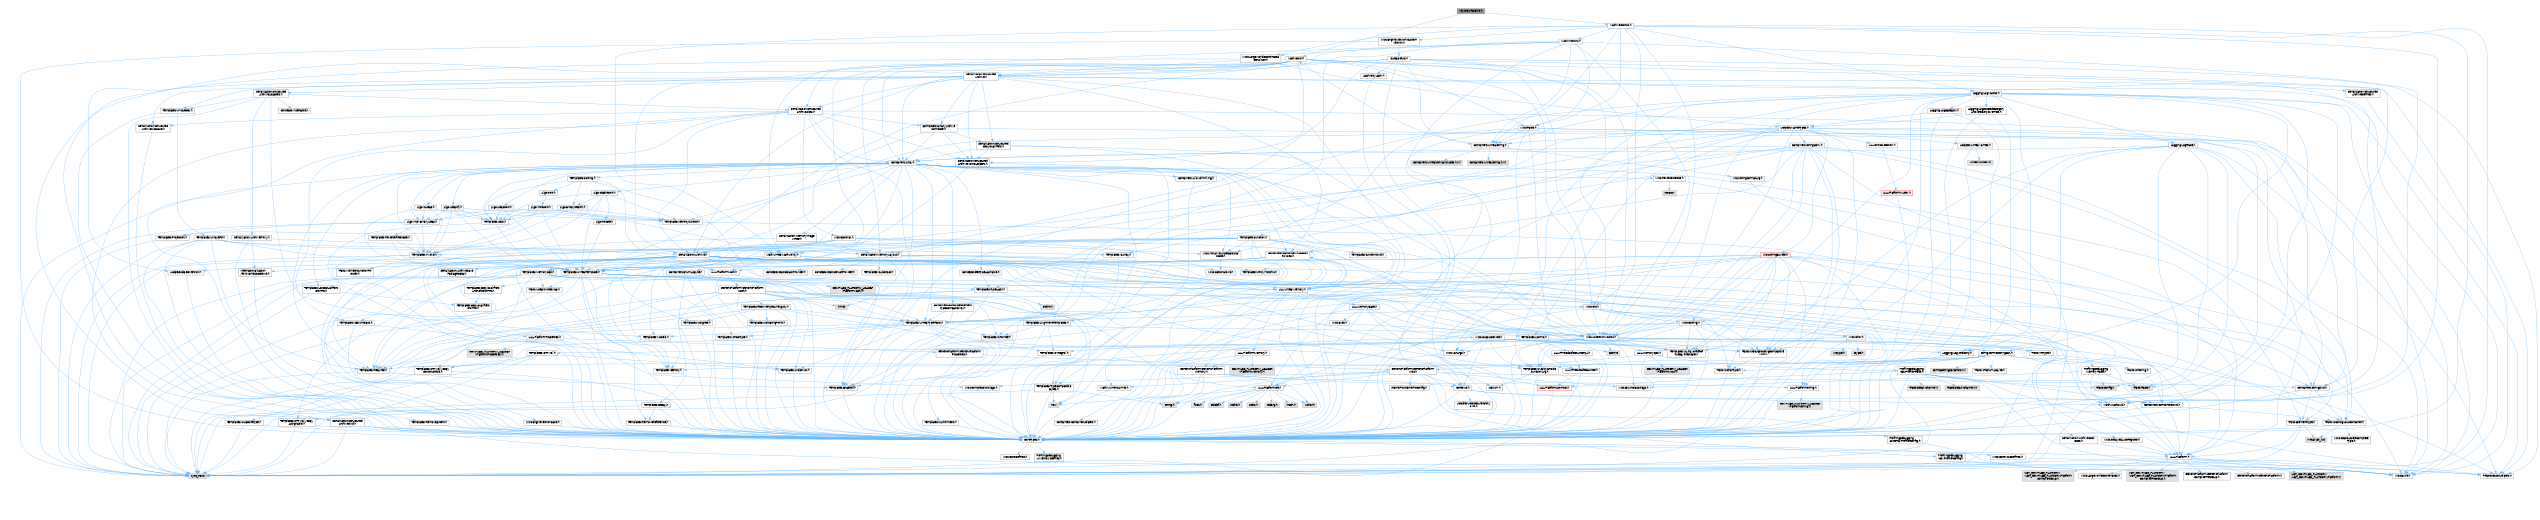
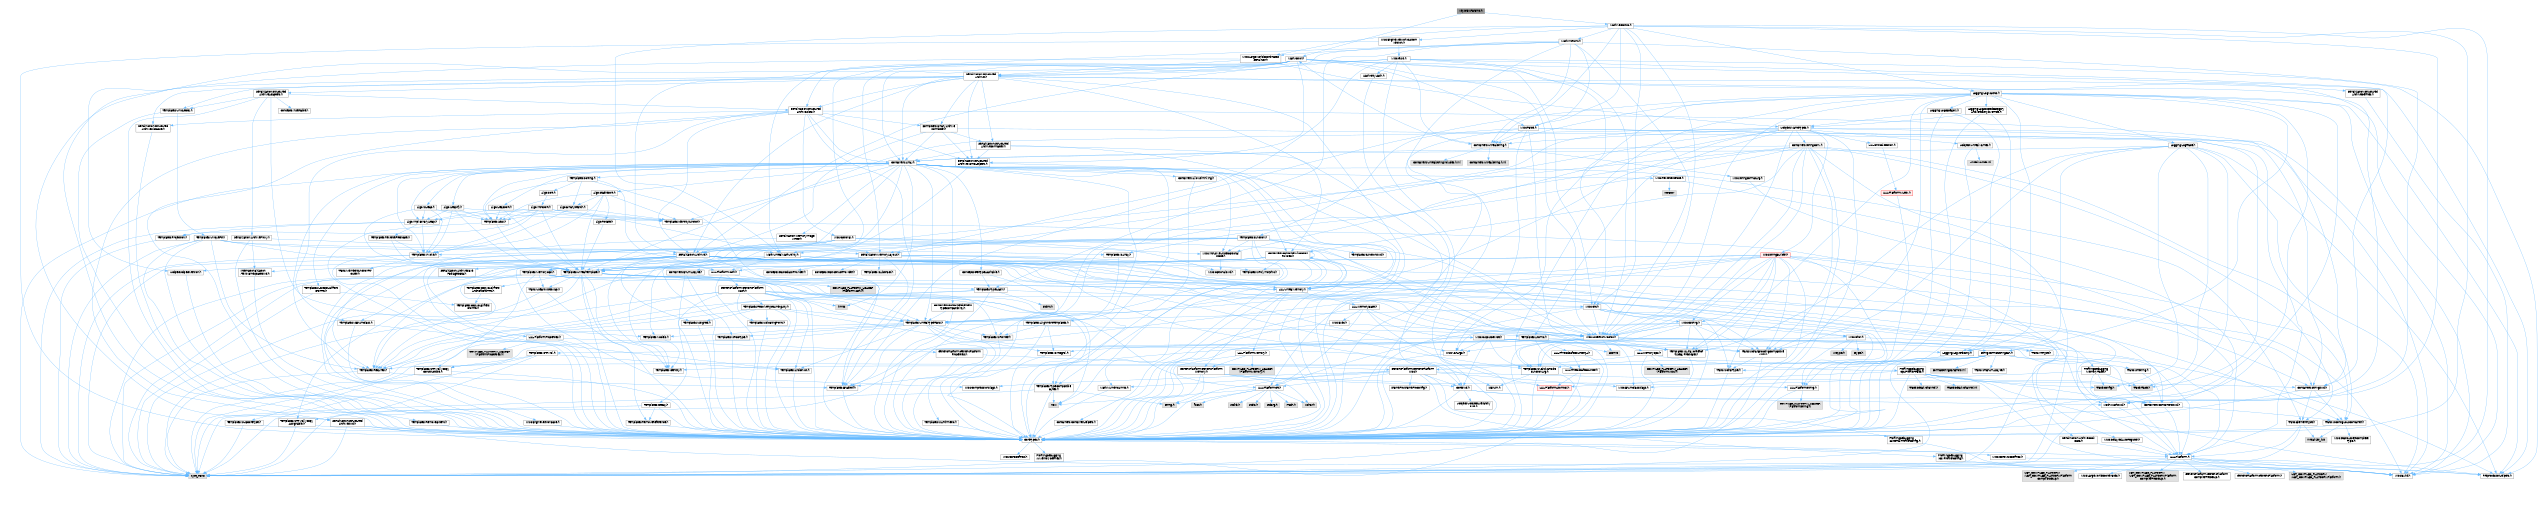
node "IsHeap/Guid.h": label "IsHeap/Guid.h" -> "Misc/Guid.h"
node "Serialization/Structured CopyQualifiers.h": label "Serialization/Structured CopyQualifiers.h" -> "Serialization/Structured ArchiveFormatter.h"
node "stddef.h": removed
